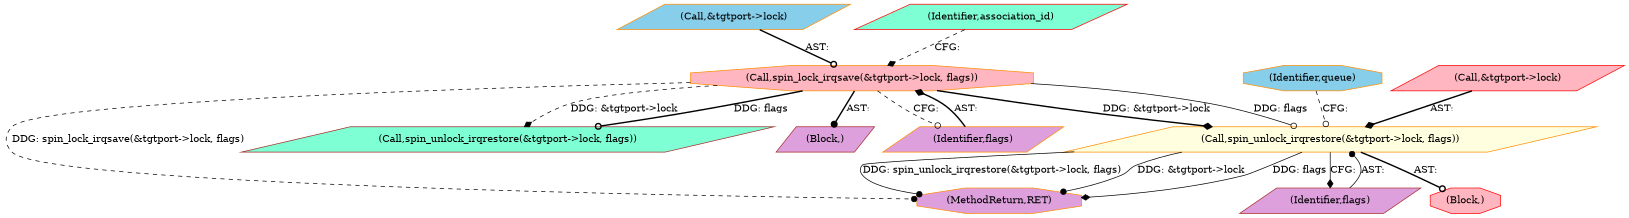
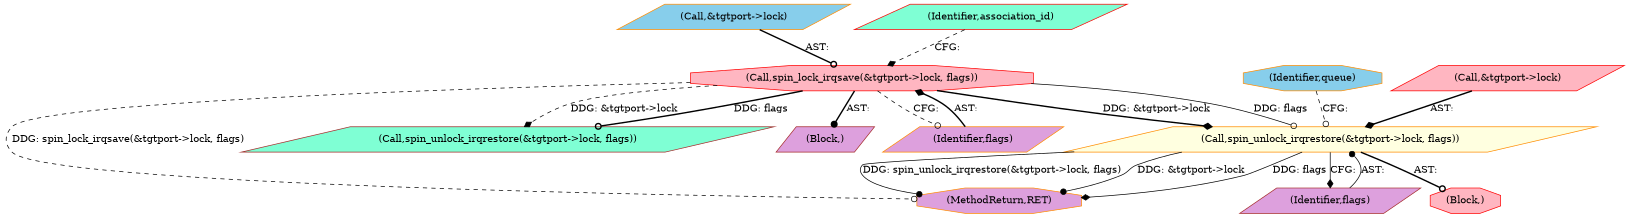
node "(Call,spin_lock_irqsave(&tgtport->lock, flags))": color darkorange -> red
edge "(Call,spin_lock_irqsave(&tgtport->lock, flags))" -> "(MethodReturn,RET)": arrowhead dot -> odot
